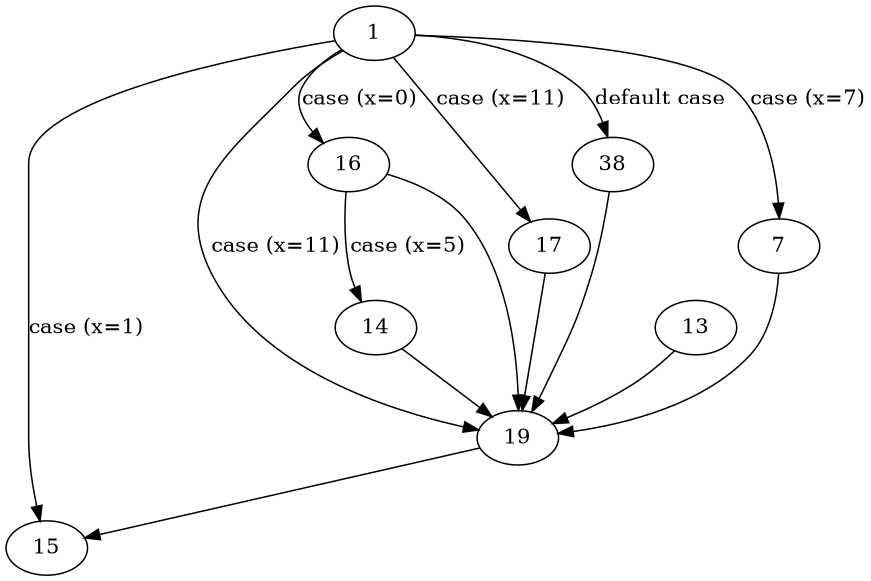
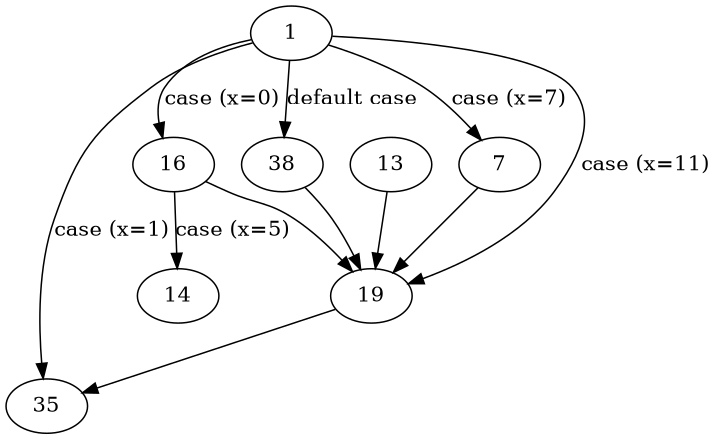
node "17": removed
edge "14" -> "19": removed
node "15": label "15" -> "35"
